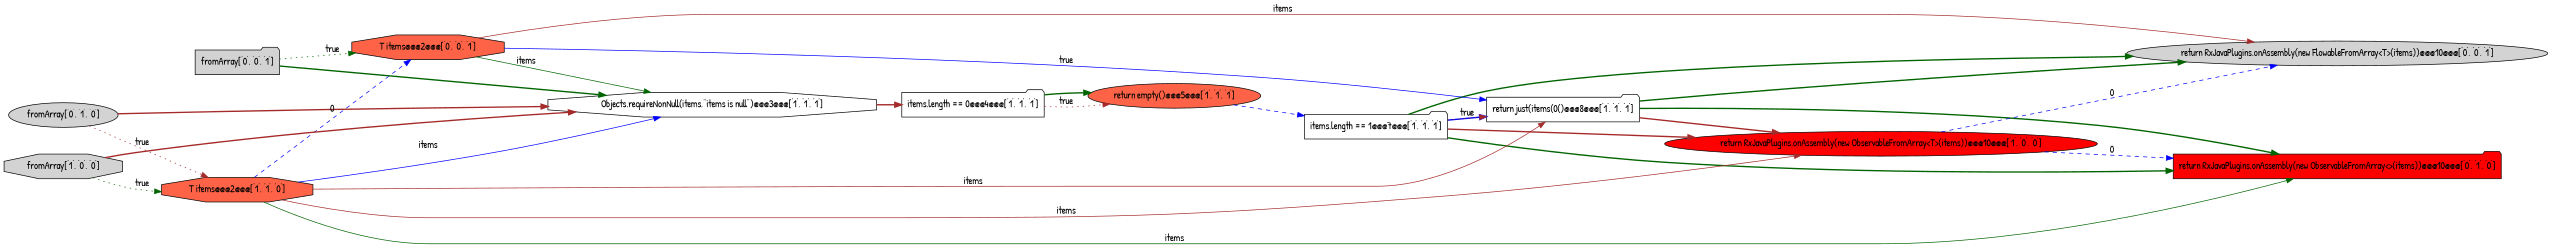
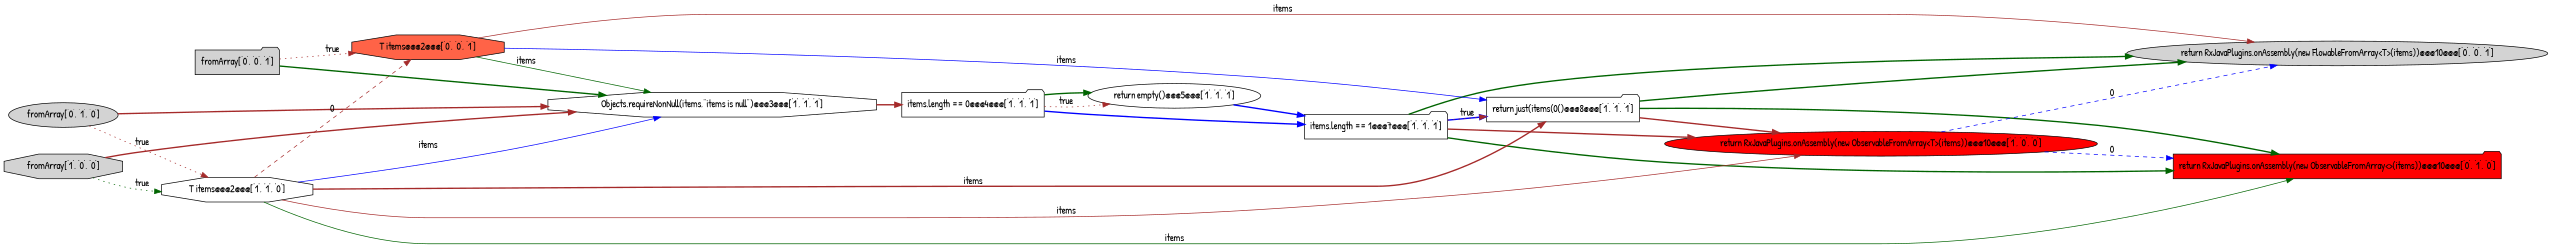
edge "fromArray['0', '0', '1']" -> "T items@@@2@@@['0', '0', '1']": color darkgreen -> brown
edge "T items@@@2@@@['0', '0', '1']" -> "return just(items(0()@@@8@@@['1', '1', '1']": label "true" -> "items"
node "return empty()@@@5@@@['1', '1', '1']": fillcolor tomato -> white
edge "return empty()@@@5@@@['1', '1', '1']" -> "items.length == 1@@@7@@@['1', '1', '1']": style dashed -> bold
edge "items.length == 0@@@4@@@['1', '1', '1']" -> "items.length == 1@@@7@@@['1', '1', '1']": added
edge "T items@@@2@@@['1', '1', '0']" -> "T items@@@2@@@['0', '0', '1']": color blue -> brown
edge "T items@@@2@@@['1', '1', '0']" -> "return just(items(0()@@@8@@@['1', '1', '1']": style solid -> bold
node "T items@@@2@@@['1', '1', '0']": fillcolor tomato -> white
